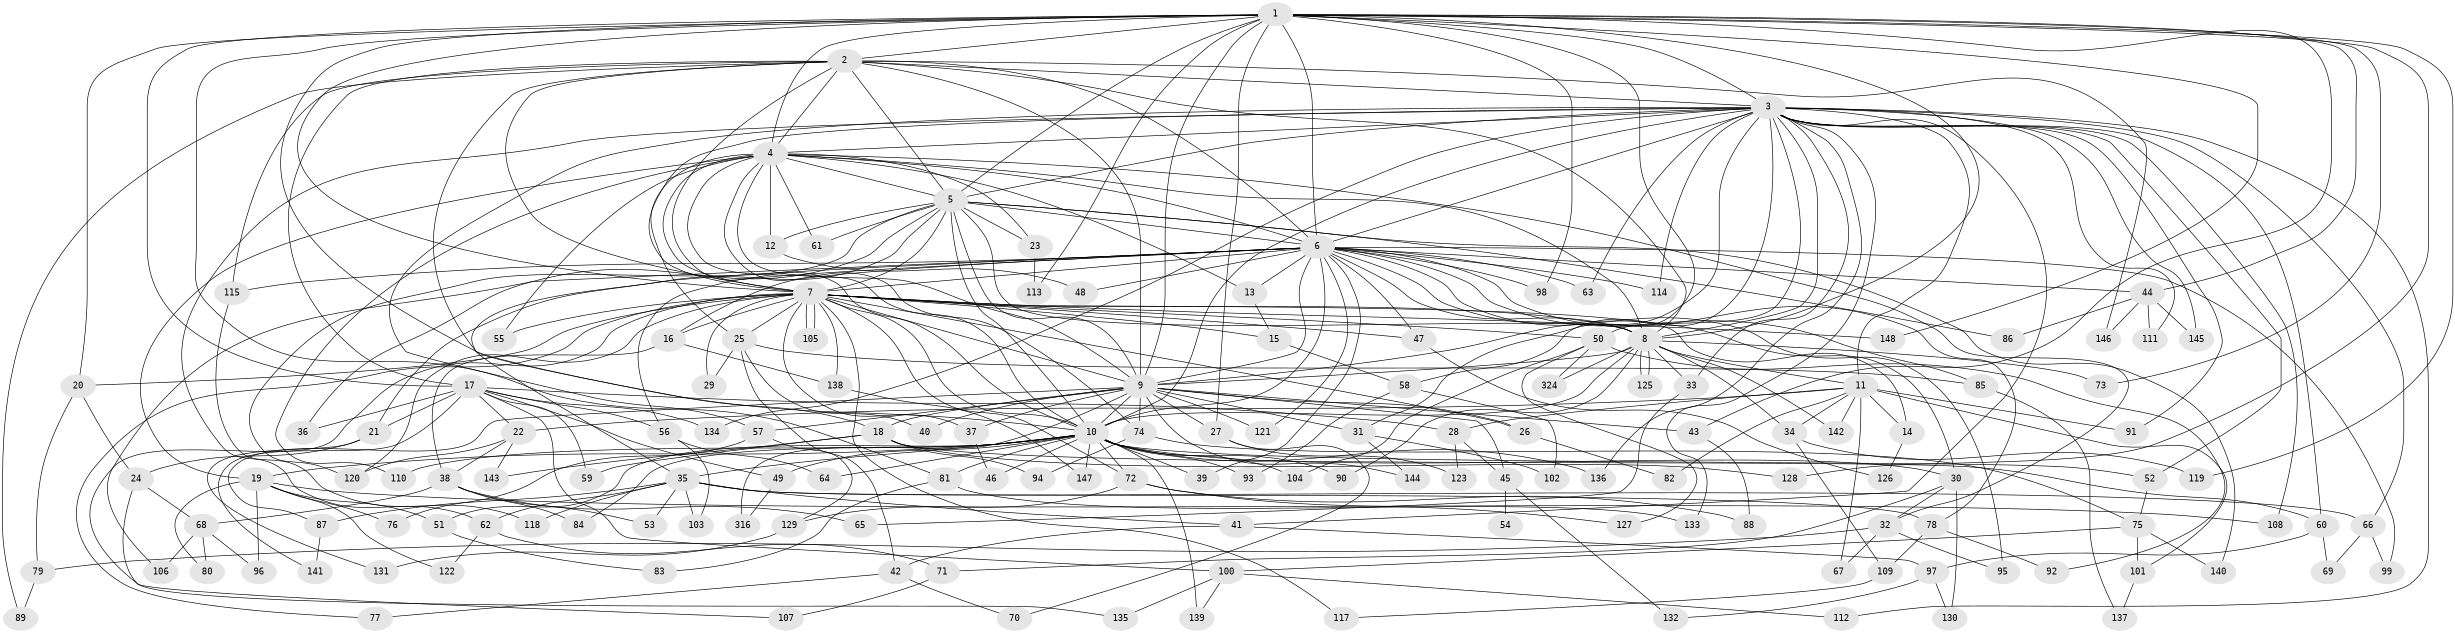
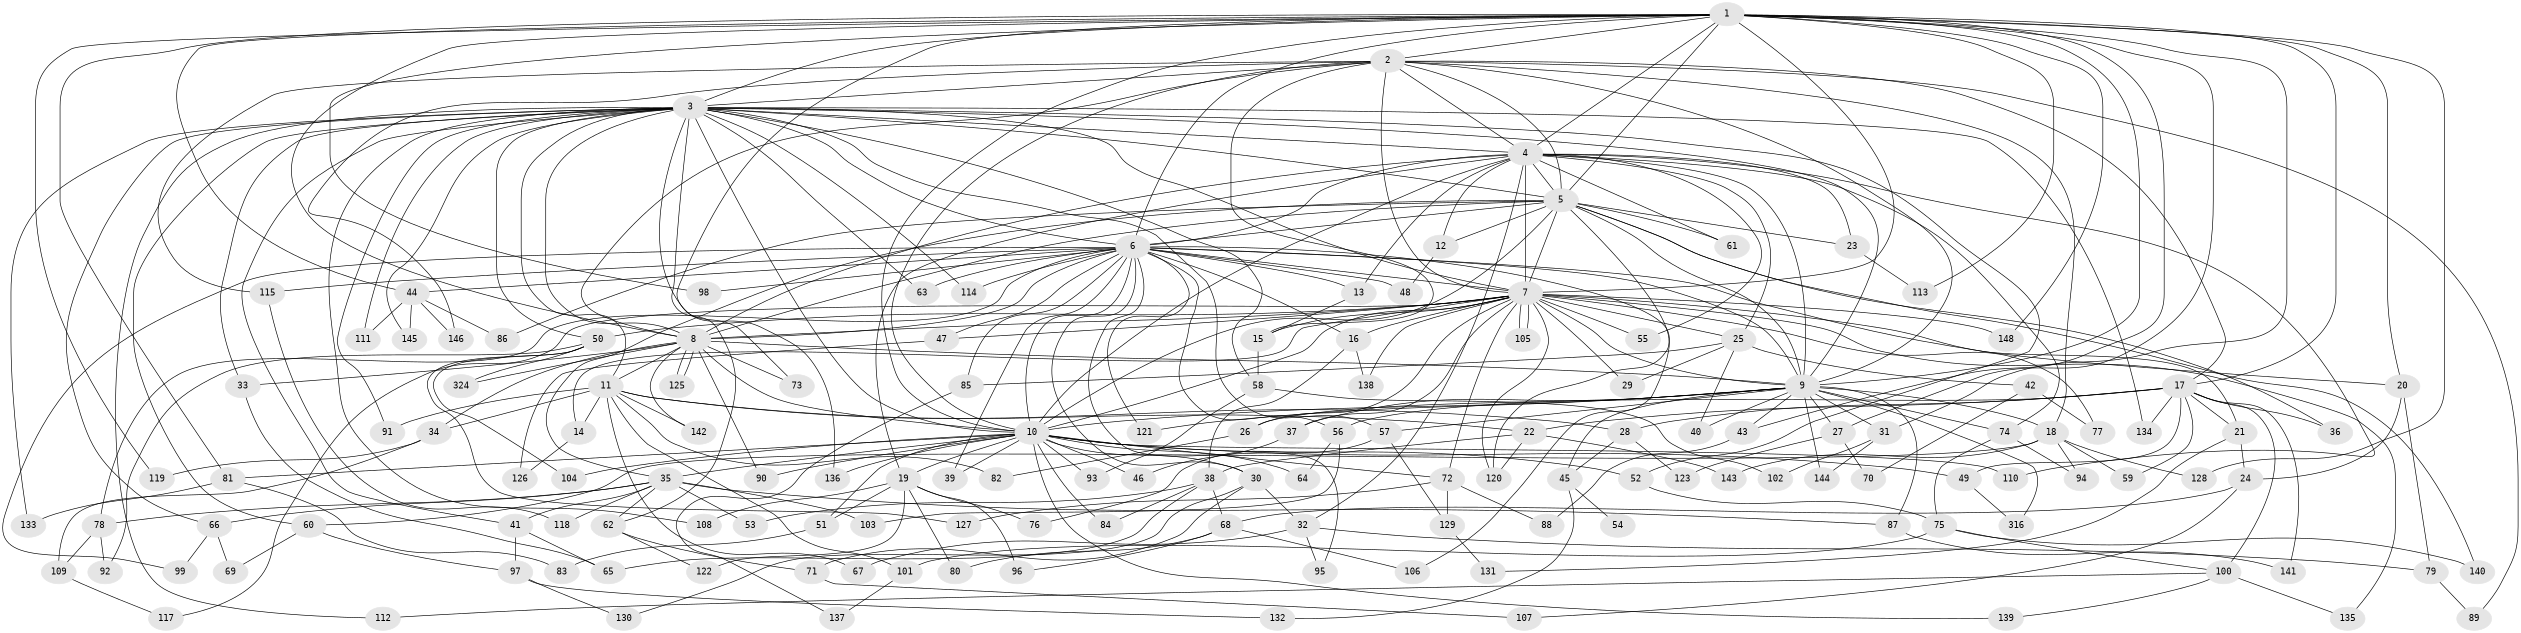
edge "2" -- "6": now "2" -- "15"
node "147": removed
edge "41" -- "42": now "41" -- "65"
